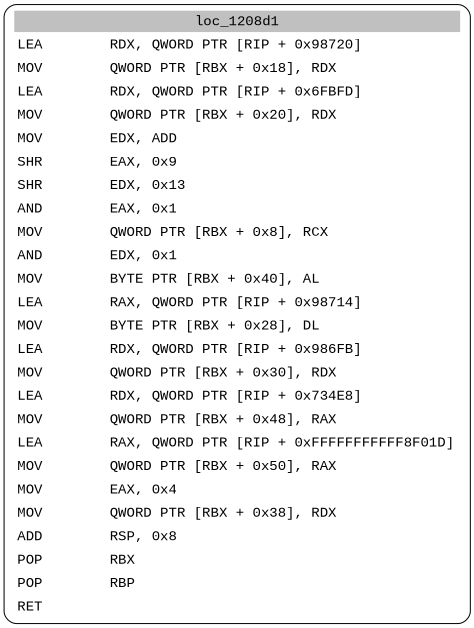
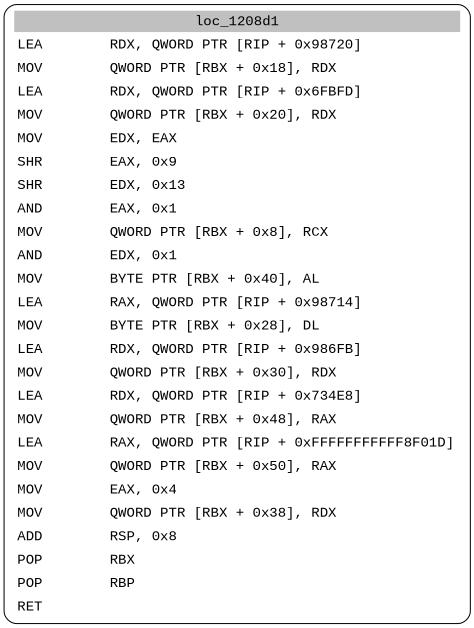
node "loc_1208d1": text "MOV        EDX, ADD" -> "MOV        EDX, EAX"
